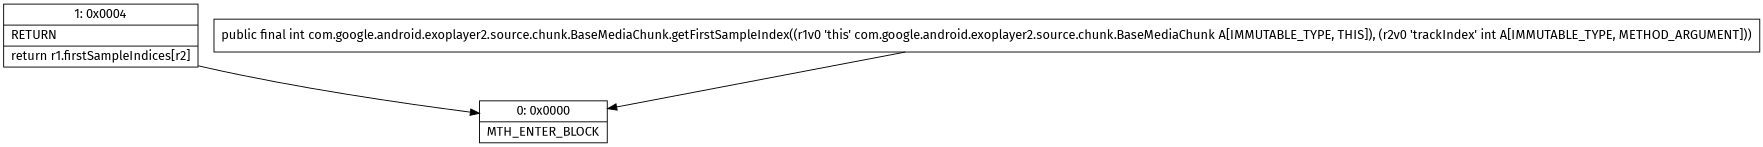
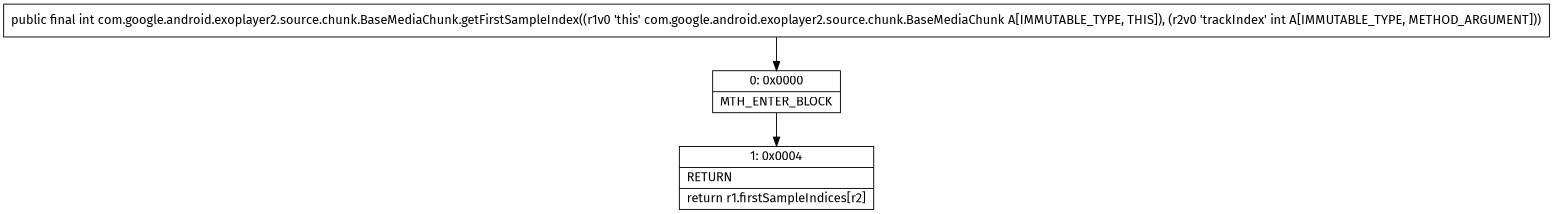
edge "1: 0x0004" -> "0: 0x0000": reversed
